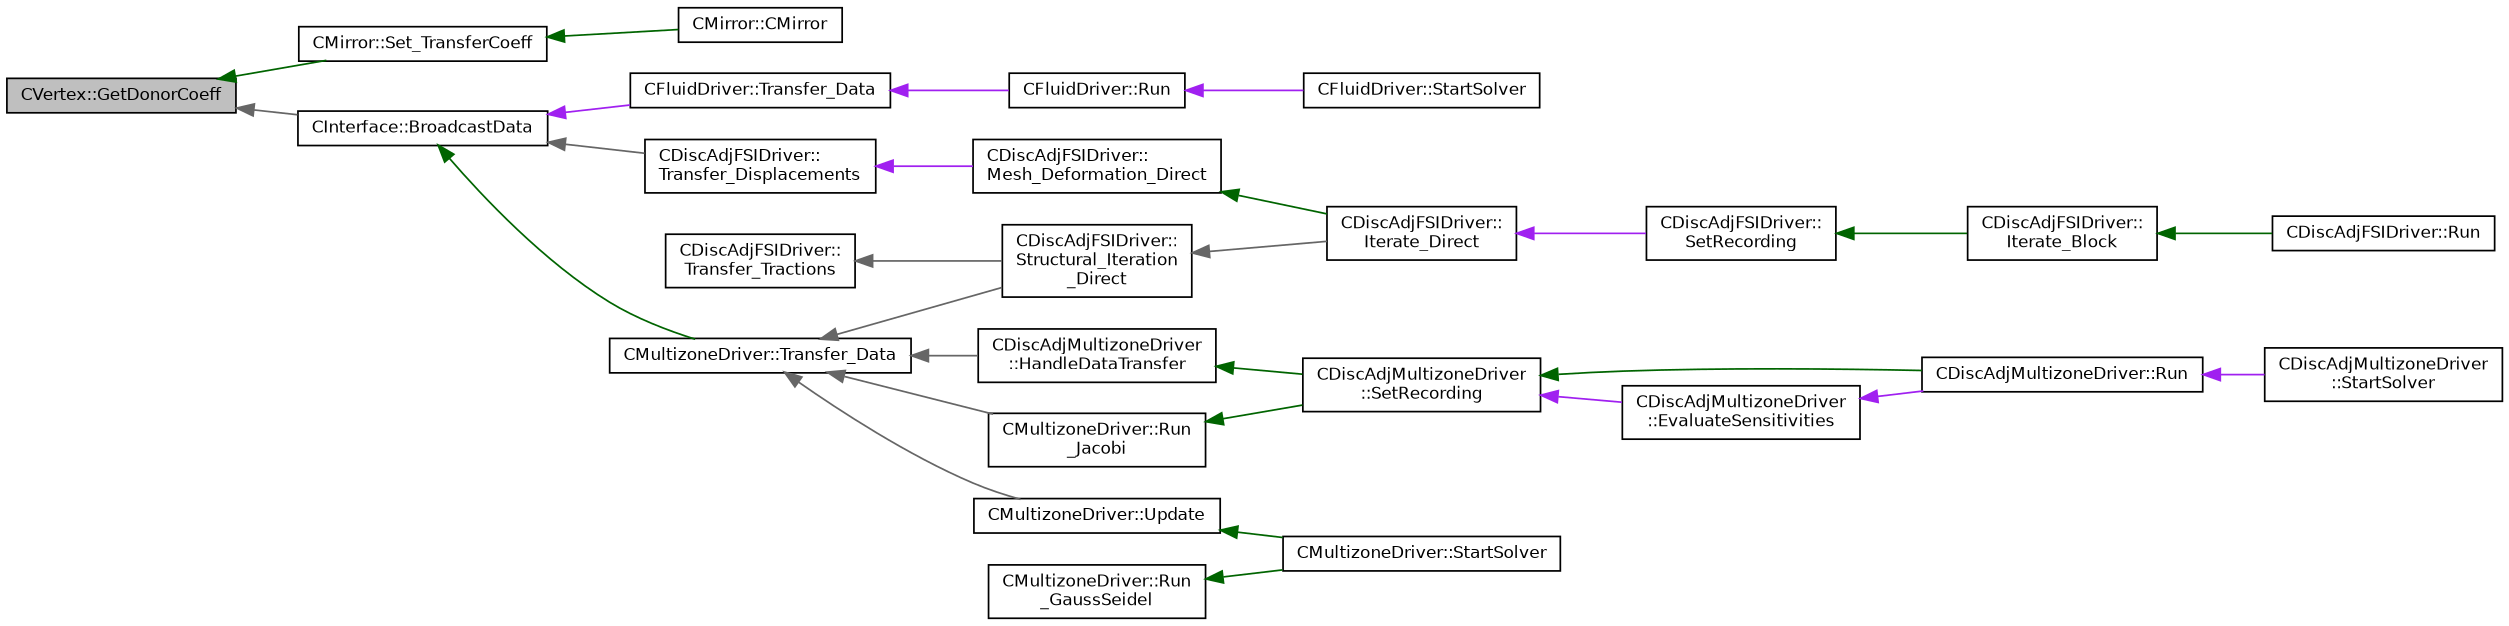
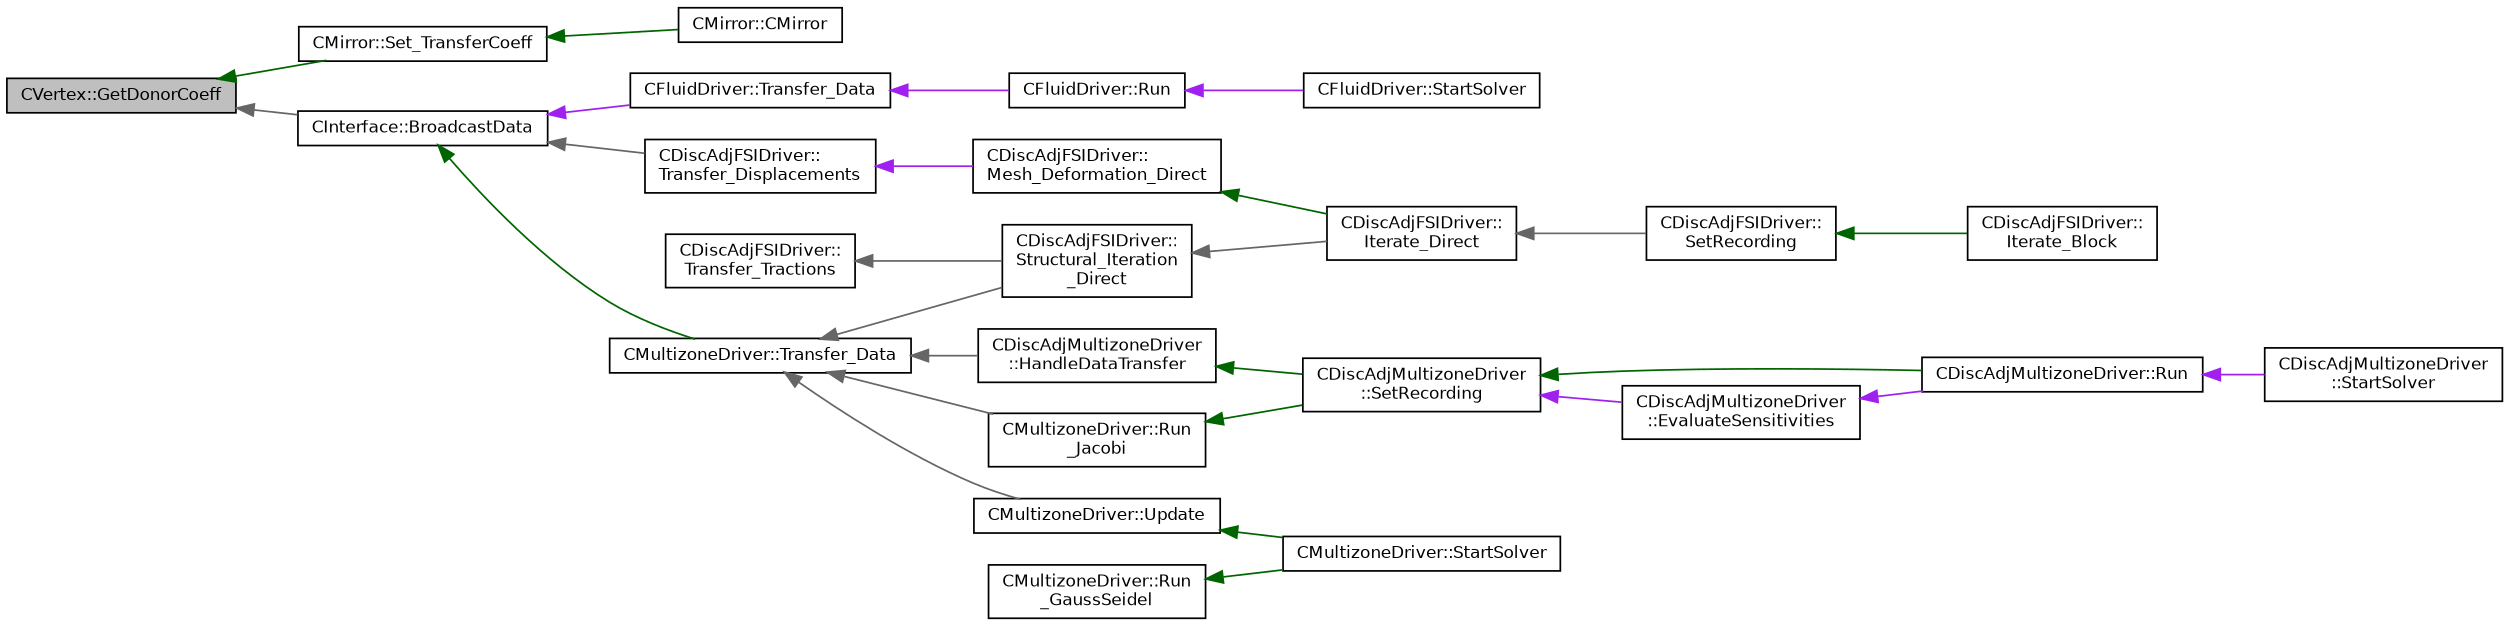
edge "CDiscAdjFSIDriver:: SetRecording" -> "CDiscAdjFSIDriver:: Iterate_Direct": color purple -> gray40
node "CDiscAdjFSIDriver::Run": removed
